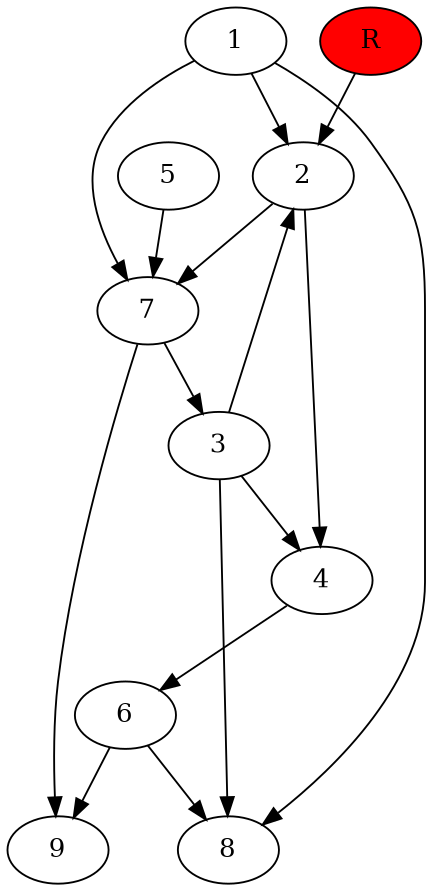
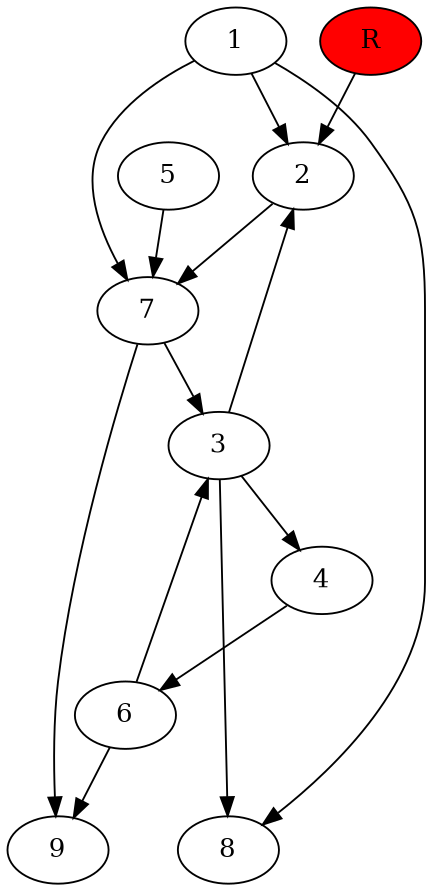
edge "2" -> "4": removed
edge "6" -> "8": now "6" -> "3"
